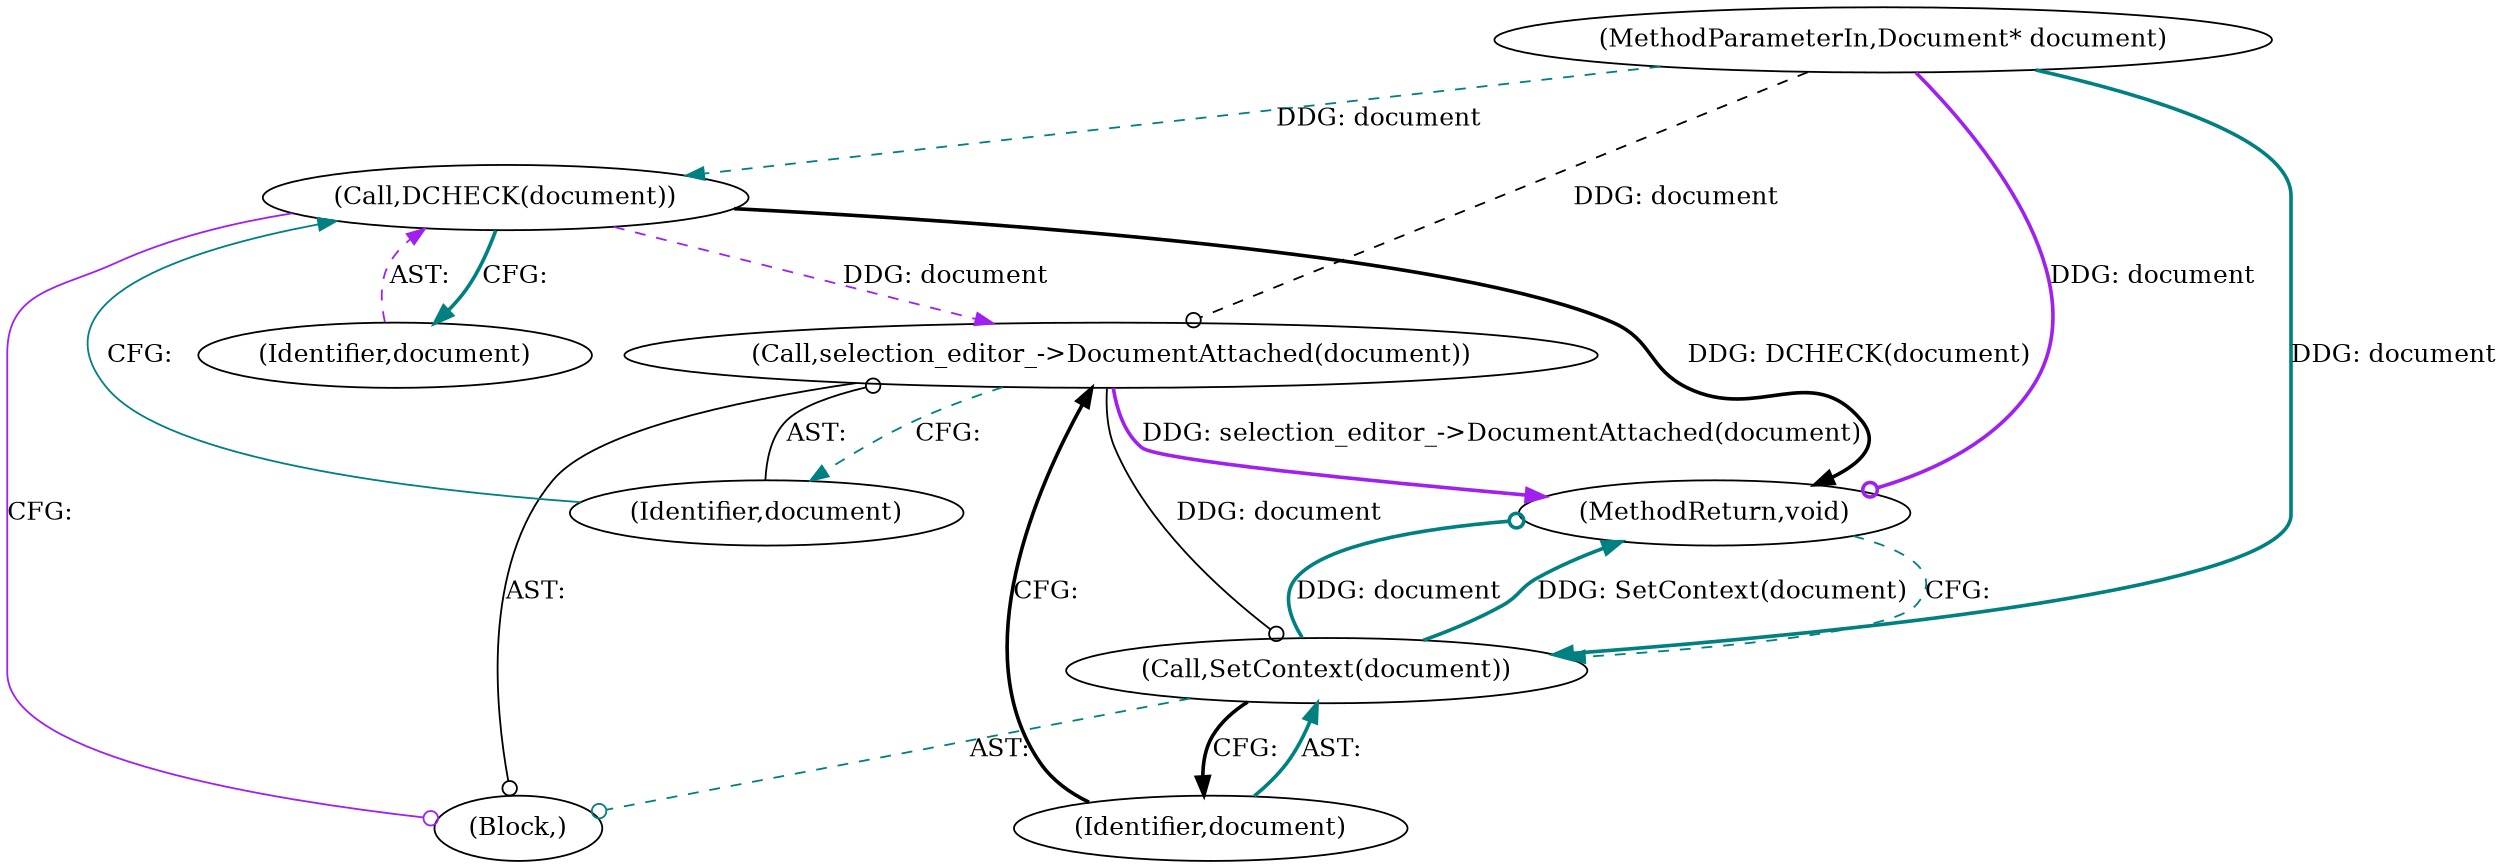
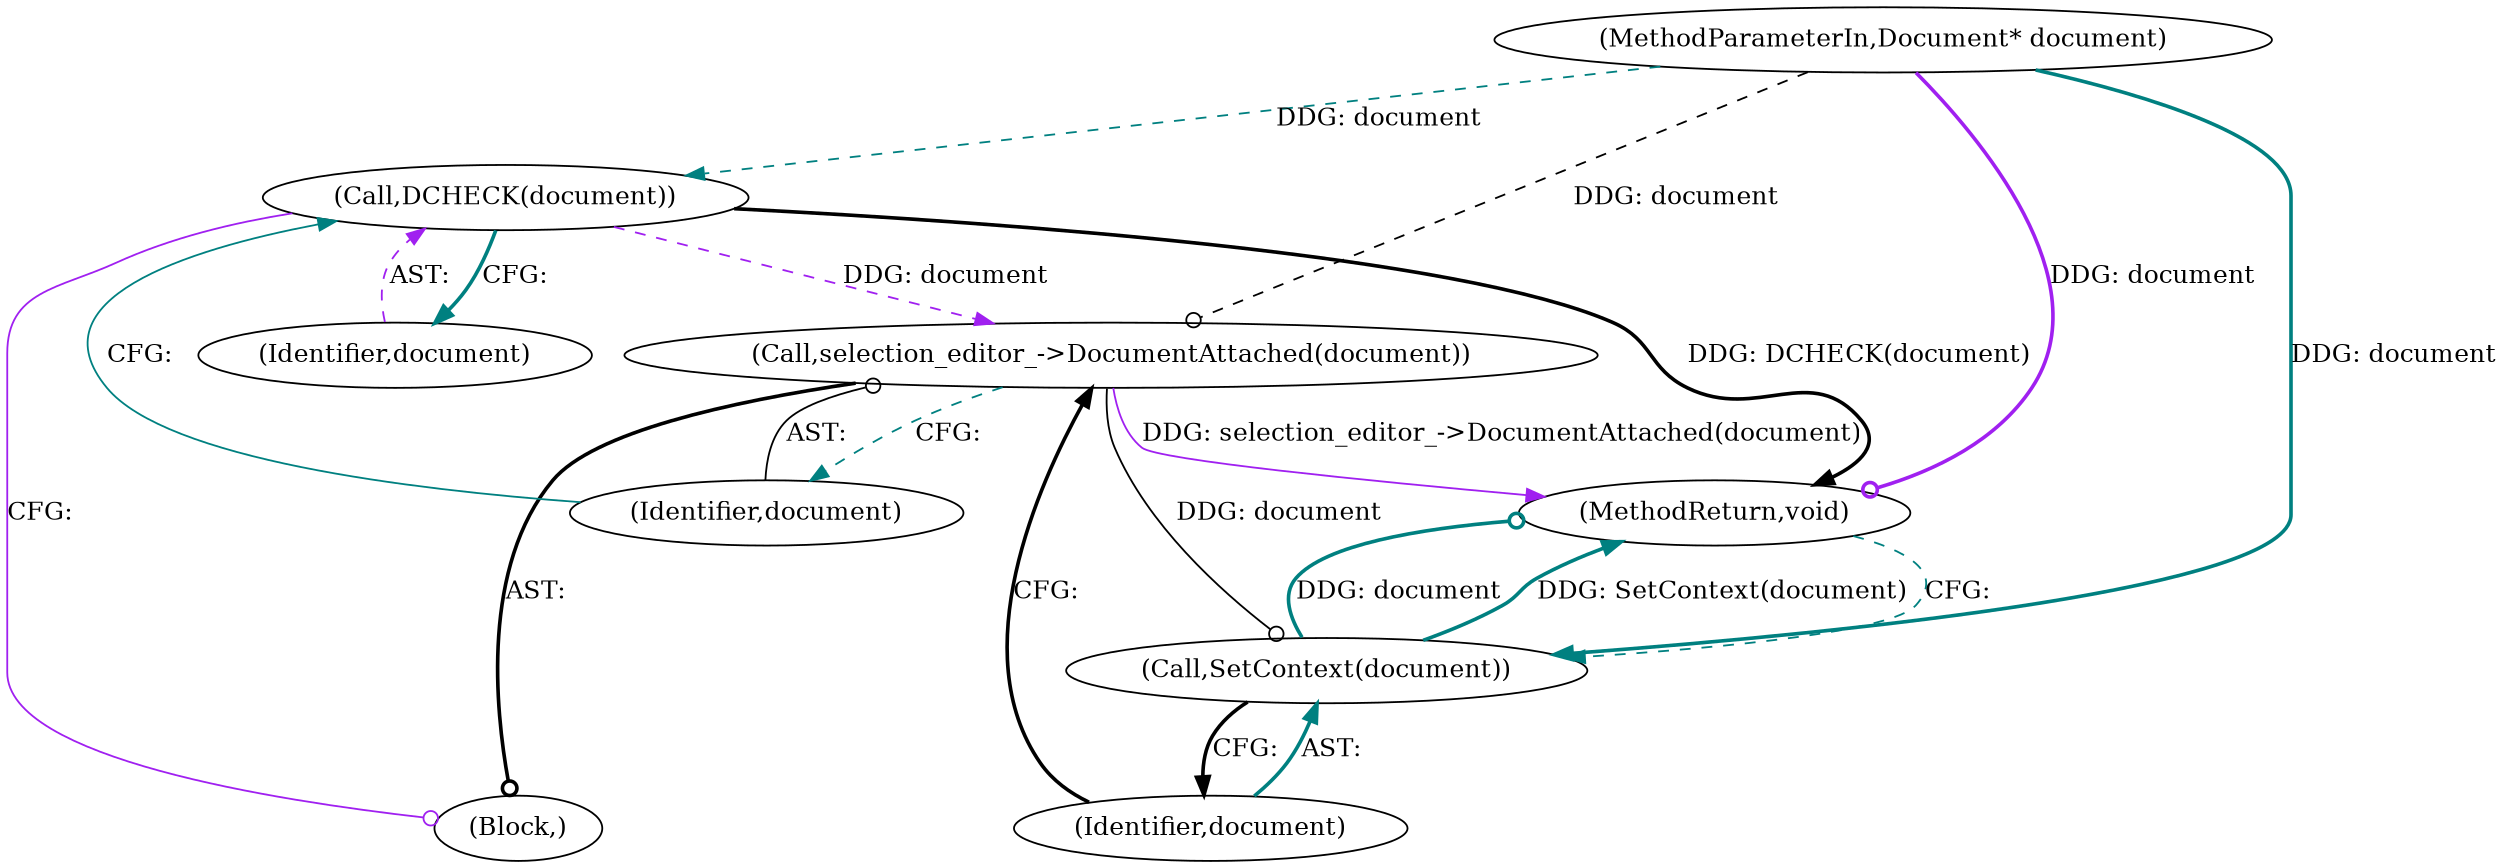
edge "(Call,selection_editor_->DocumentAttached(document))" -> "(MethodReturn,void)": style bold -> solid
edge "(Call,selection_editor_->DocumentAttached(document))" -> "(Block,)": style solid -> bold
edge "(Call,SetContext(document))" -> "(Block,)": removed, label "AST:"
